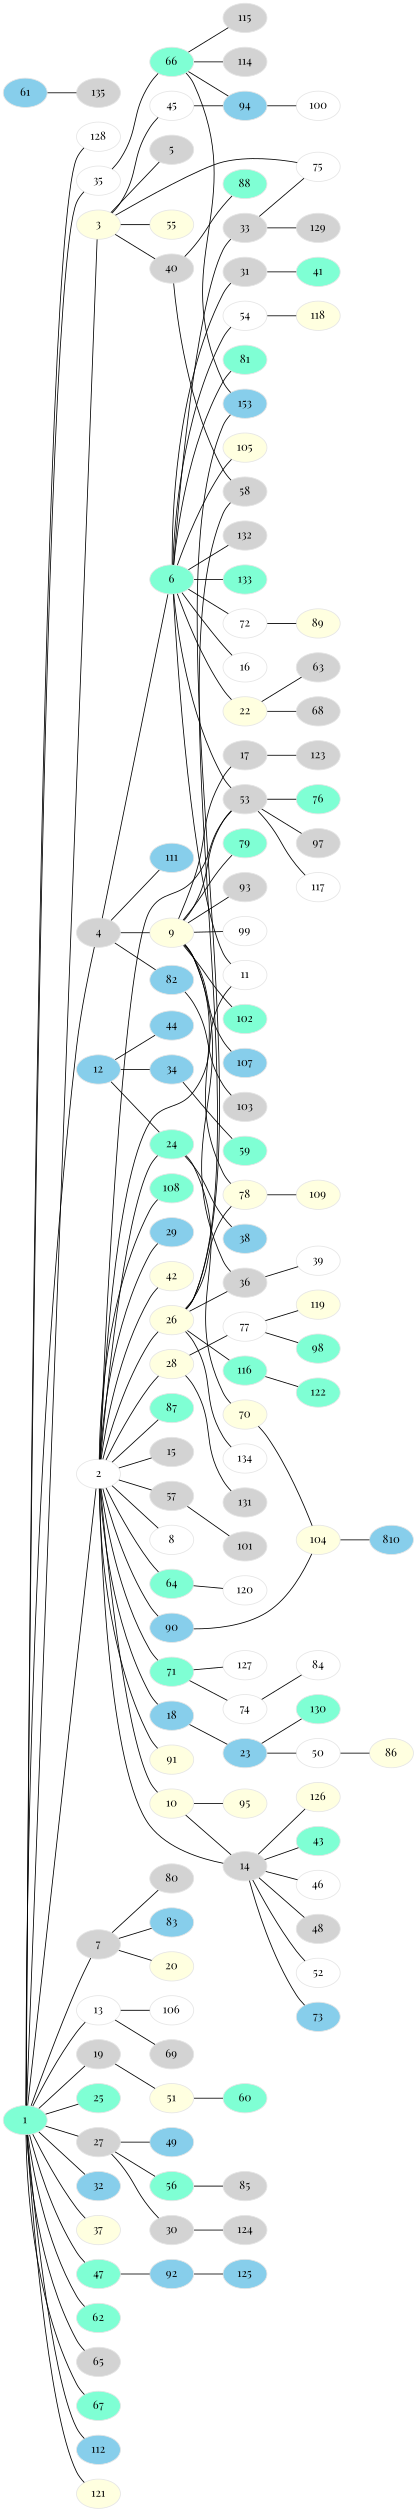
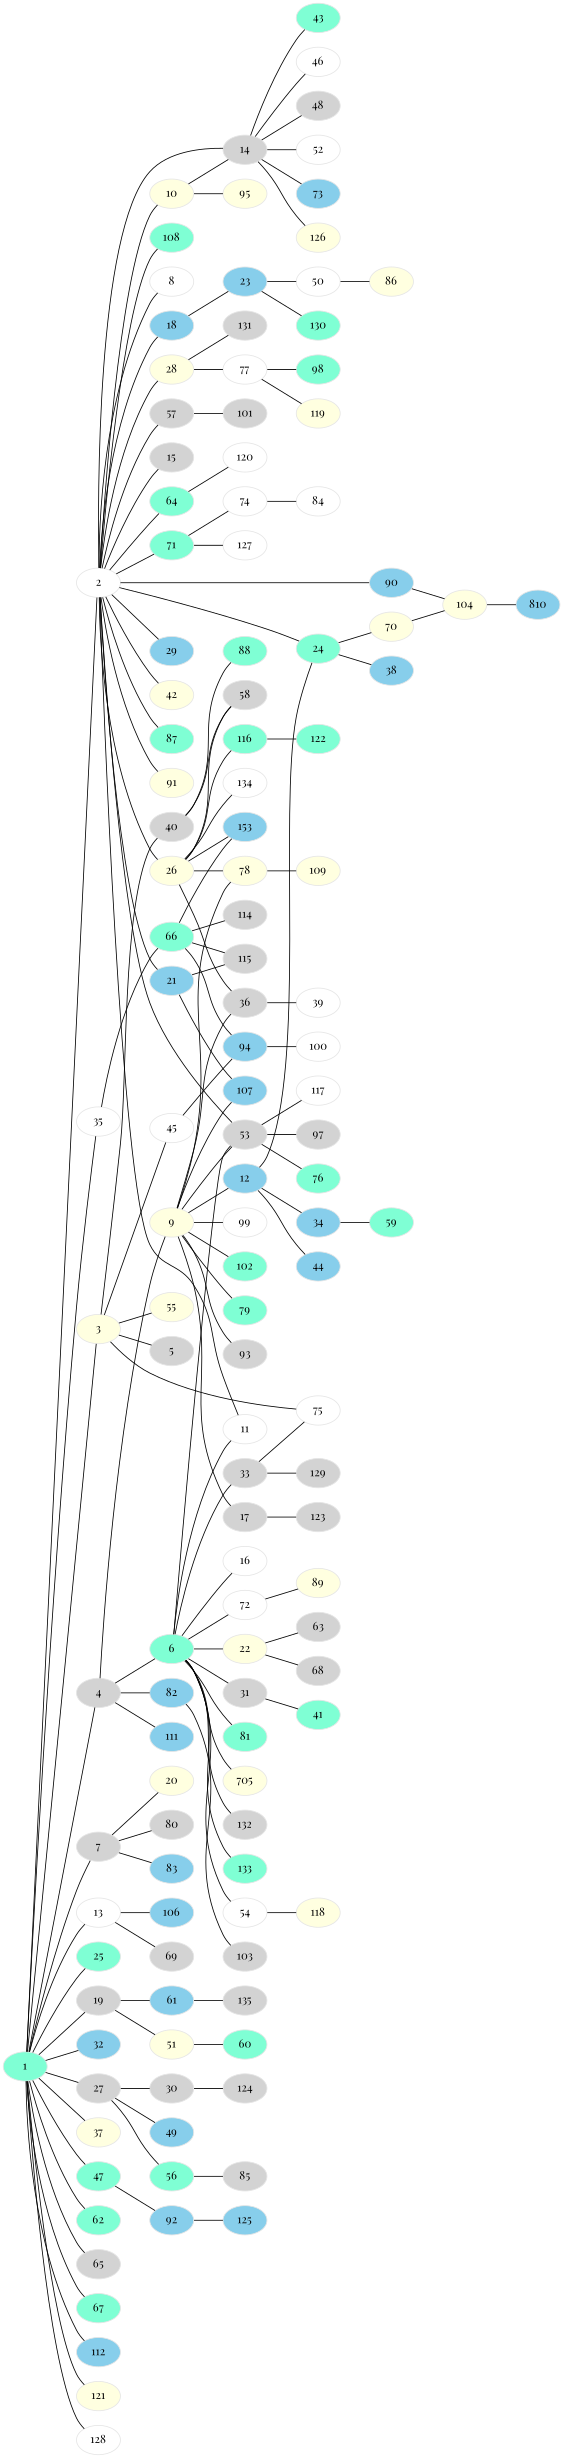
node "105": label "105" -> "705"
node "21": added
edge "12" -- "9": added
edge "19" -- "61": added
node "106": fillcolor white -> skyblue
